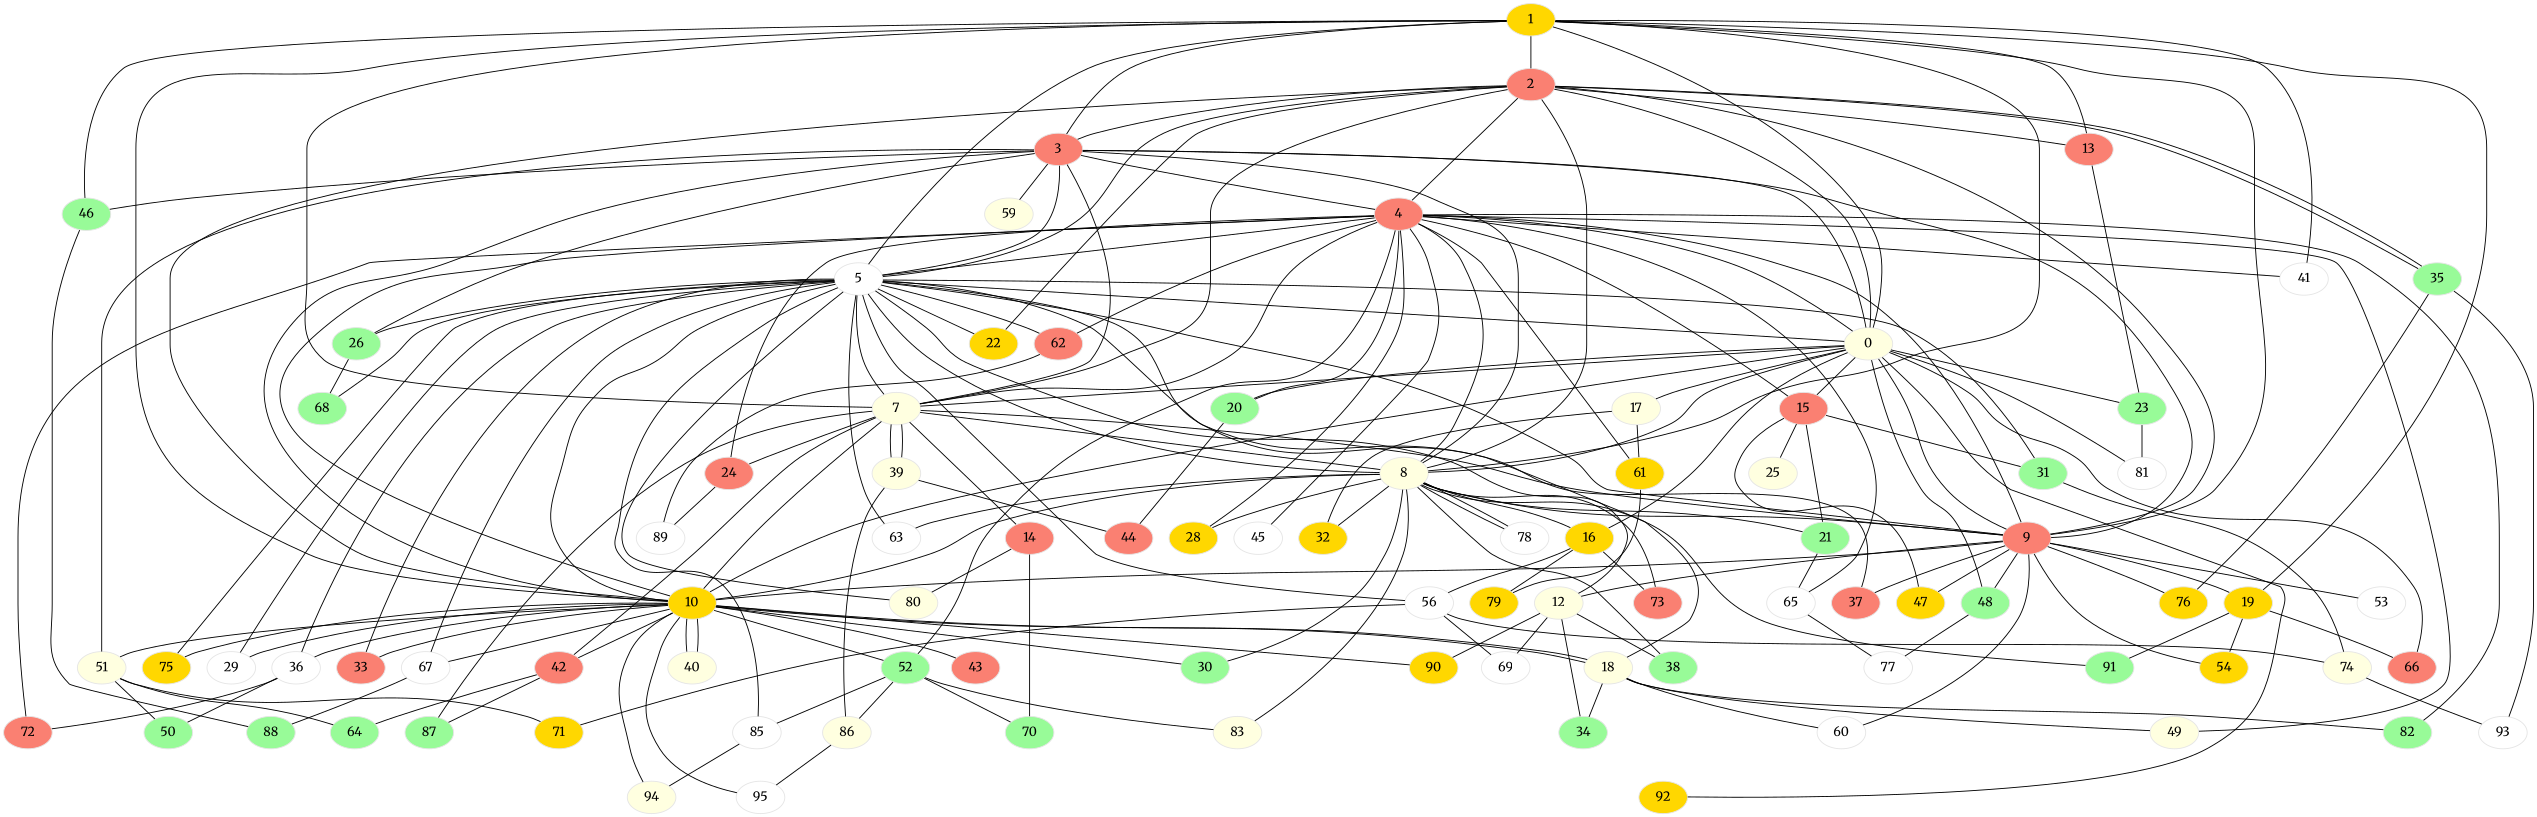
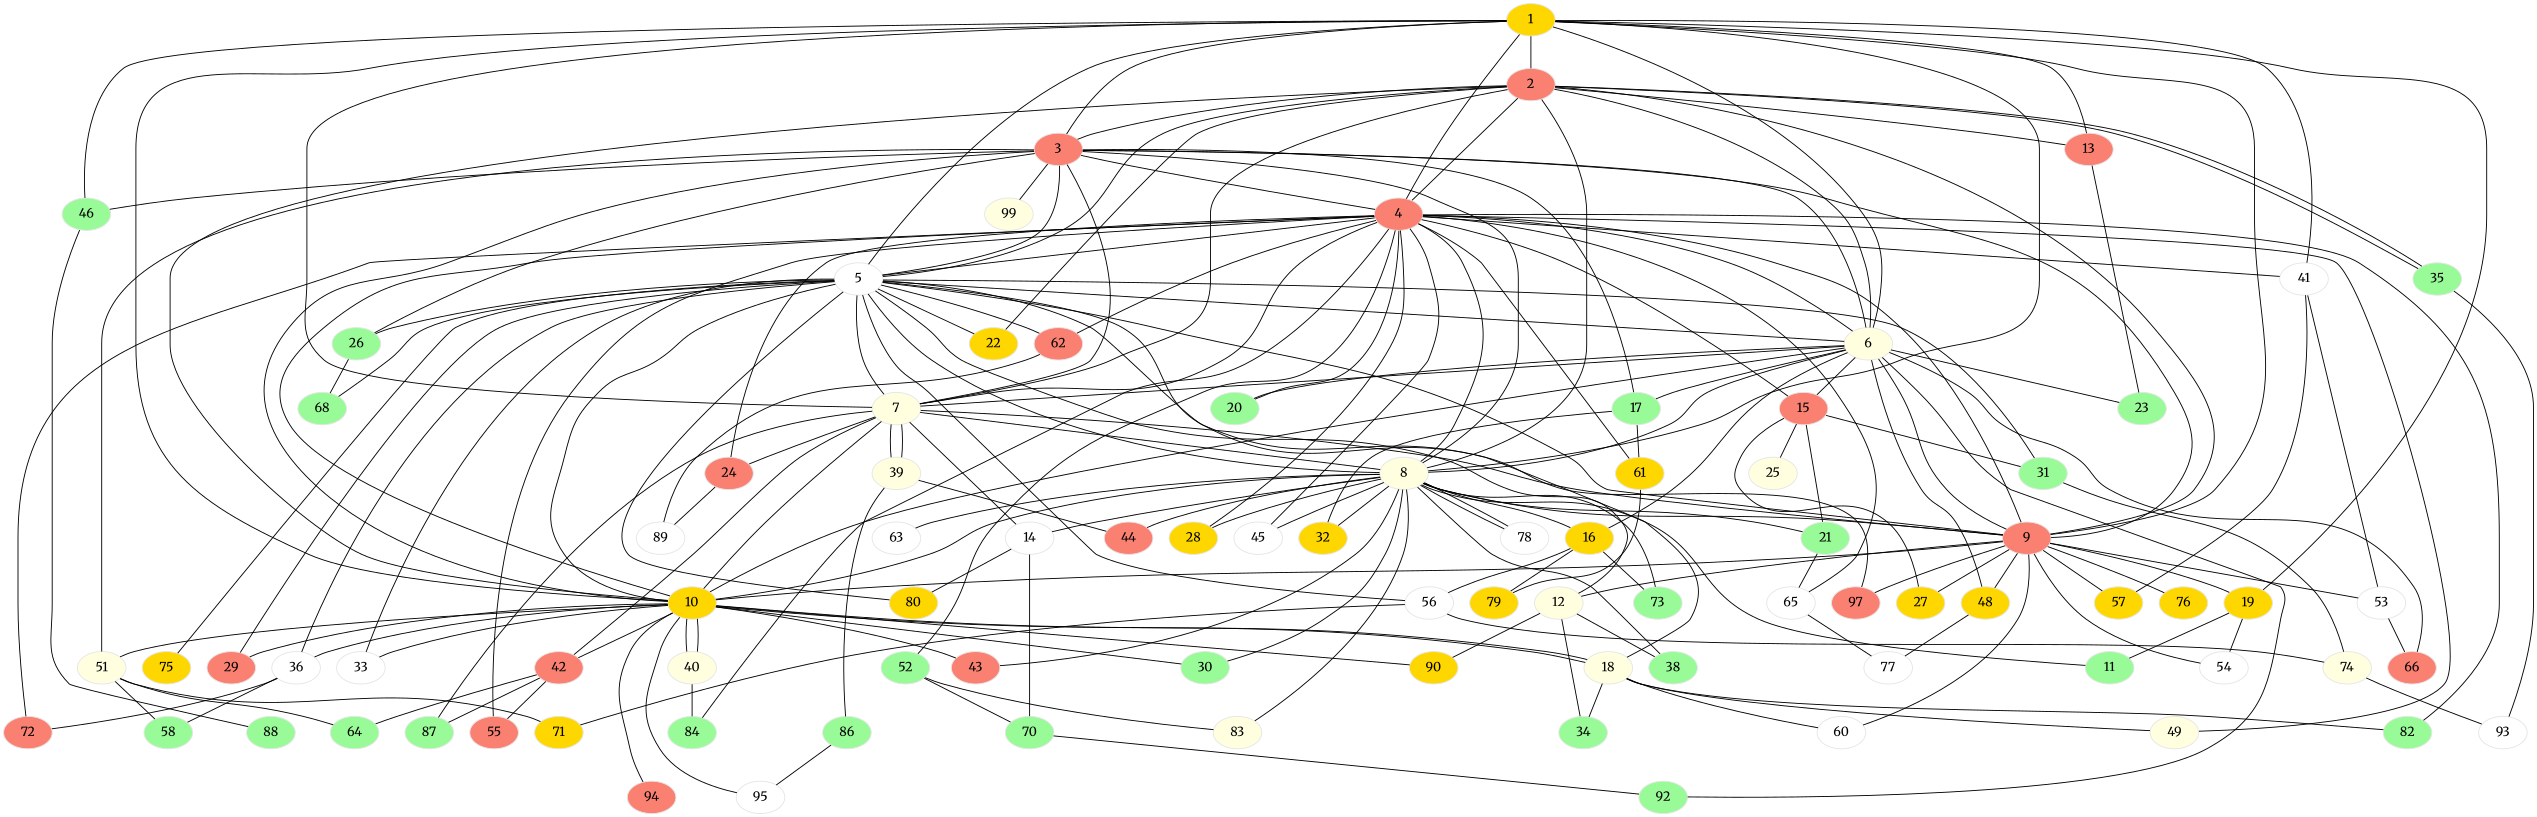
edge "1" -- "4": added
edge "3" -- "17": added
node "59": label "59" -> "99"
node "0": label "0" -> "6"
edge "5" -- "63": removed
node "17": fillcolor lightyellow -> palegreen
edge "41" -- "53": added
edge "35" -- "76": removed
edge "20" -- "44": now "8" -- "44"
node "81": removed
edge "8" -- "14": added
edge "8" -- "45": added
node "14": fillcolor salmon -> white
node "80": fillcolor lightyellow -> gold
node "73": fillcolor salmon -> palegreen
node "37": label "37" -> "97"
node "47": label "47" -> "27"
node "48": fillcolor palegreen -> gold
node "57": added
edge "10" -- "75": removed
edge "8" -- "43": added
edge "19" -- "66": now "53" -- "66"
edge "10" -- "52": removed
node "29": fillcolor white -> salmon
node "33": fillcolor salmon -> white
node "67": removed
node "69": removed
node "91": label "91" -> "11"
node "54": fillcolor gold -> white
edge "52" -- "86": removed
node "50": label "50" -> "58"
node "55": added
node "84": added
node "85": removed
node "86": fillcolor lightyellow -> palegreen
edge "70" -- "92": added
node "94": fillcolor lightyellow -> salmon
node "92": fillcolor gold -> palegreen
